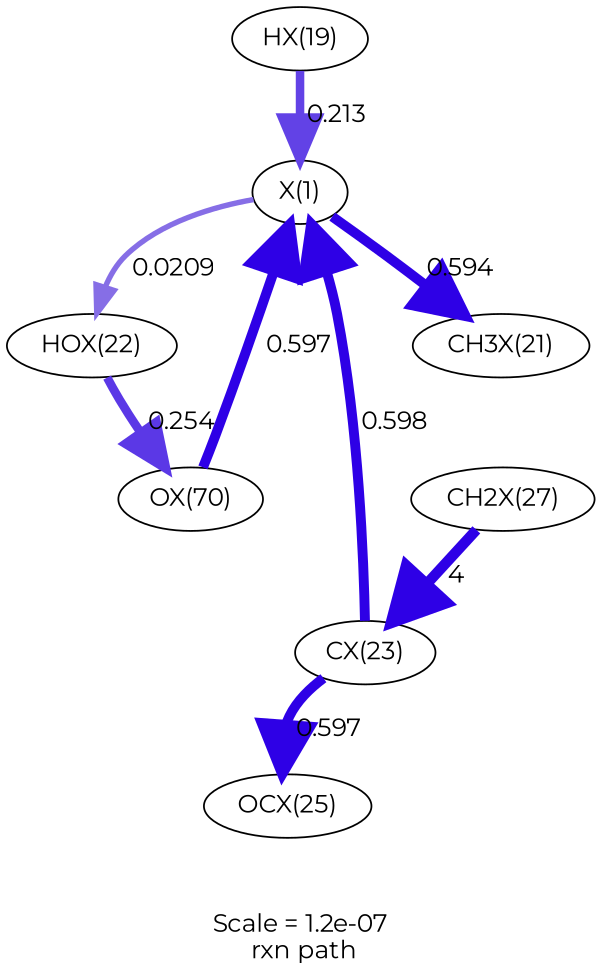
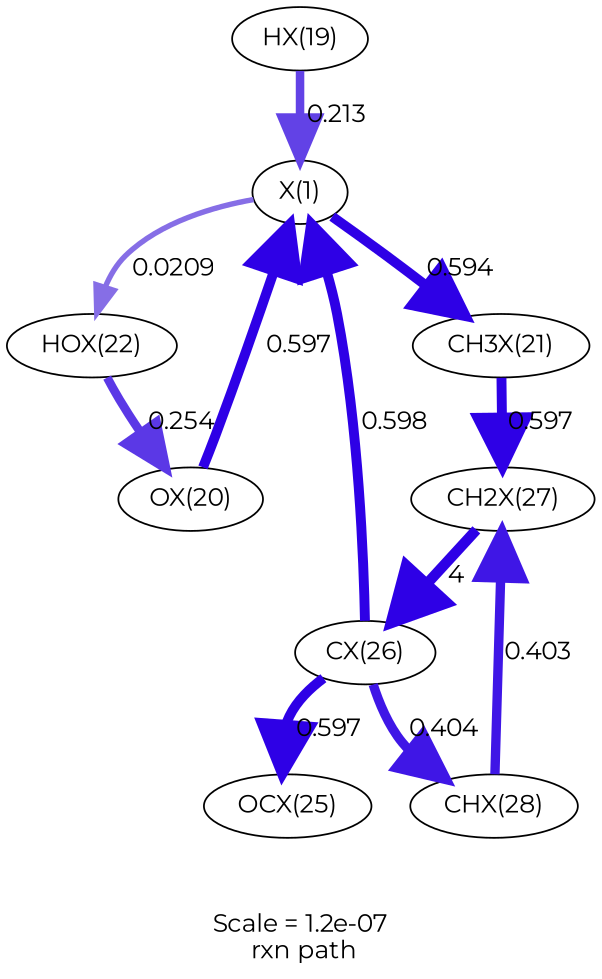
edge "CH3X(21)" -> "CH2X(27)": added, label "0.597"
node "OX(70)": label "OX(70)" -> "OX(20)"
node "CX(23)": label "CX(23)" -> "CX(26)"
node "CHX(28)": added
